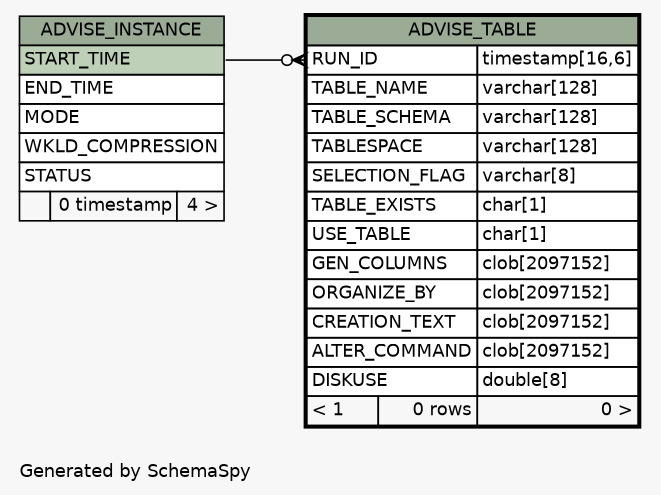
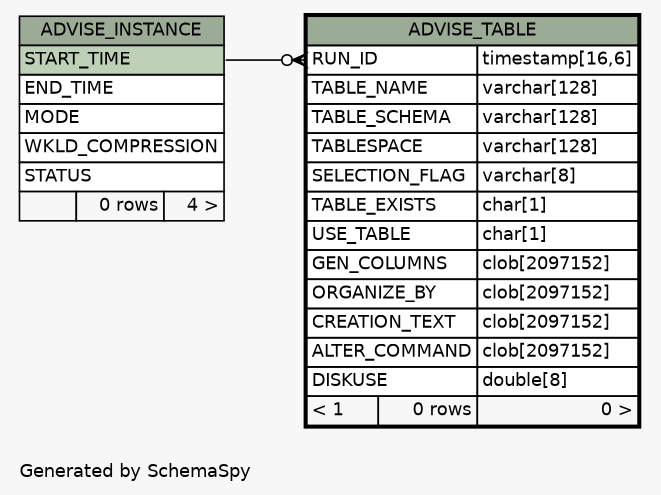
node "ADVISE_INSTANCE": text "0 timestamp" -> "0 rows"
